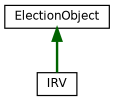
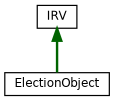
edge "IRV" -> "ElectionObject": reversed
